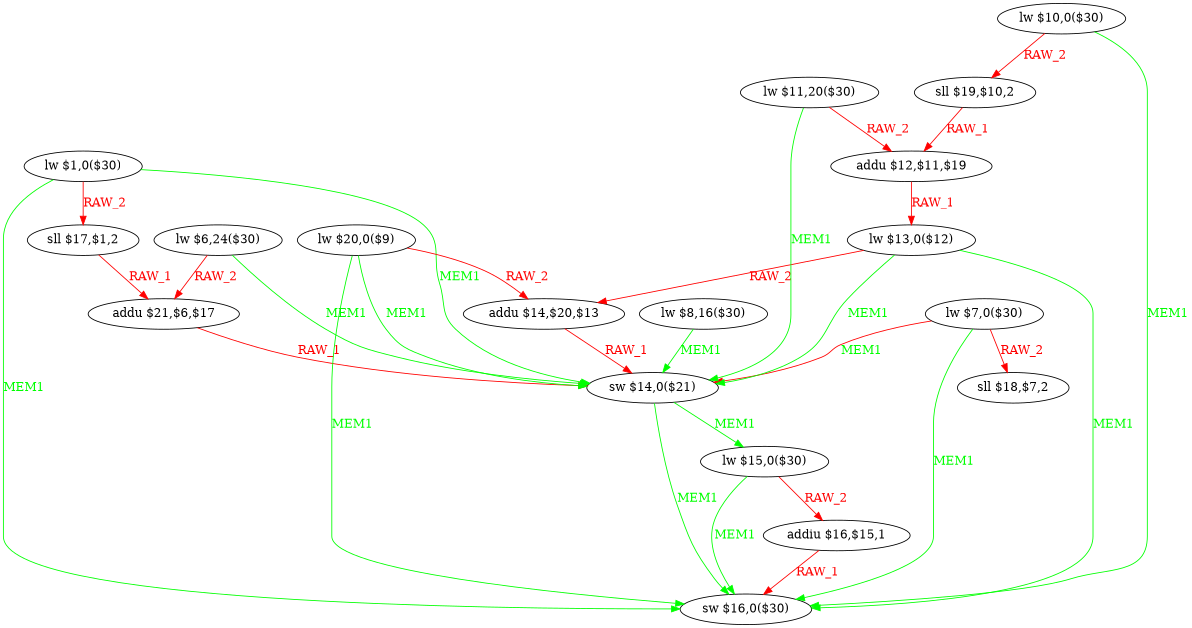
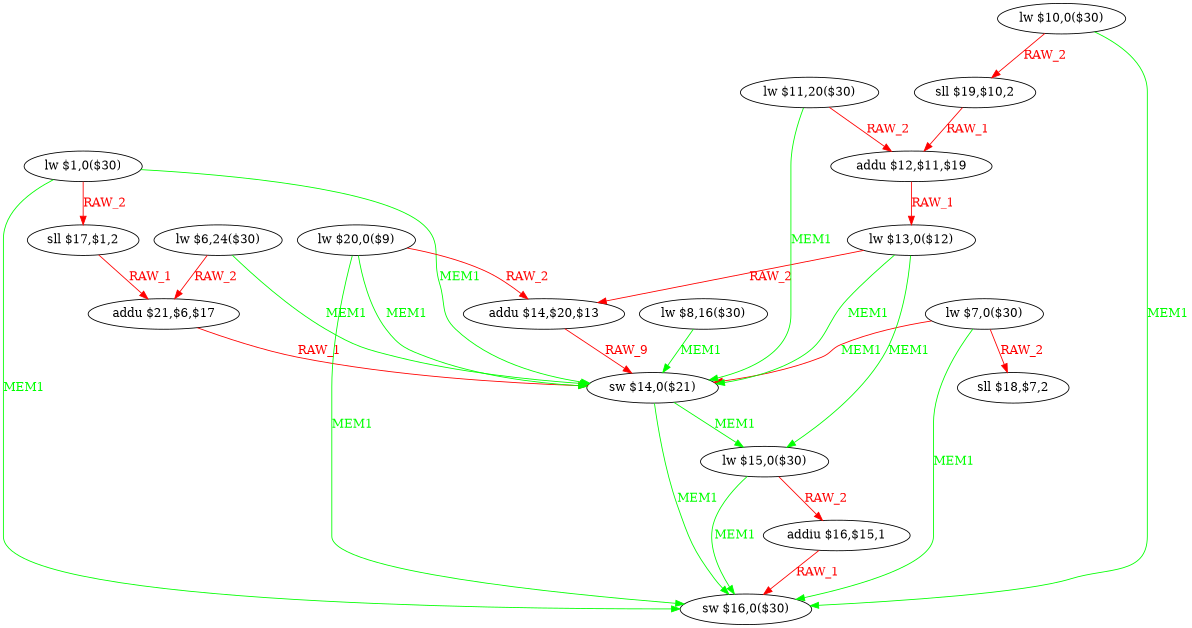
edge "addu $14,$20,$13" -> "sw $14,0($21)": label "RAW_1" -> "RAW_9"
edge "lw $13,0($12)" -> "sw $16,0($30)": now "lw $13,0($12)" -> "lw $15,0($30)"
